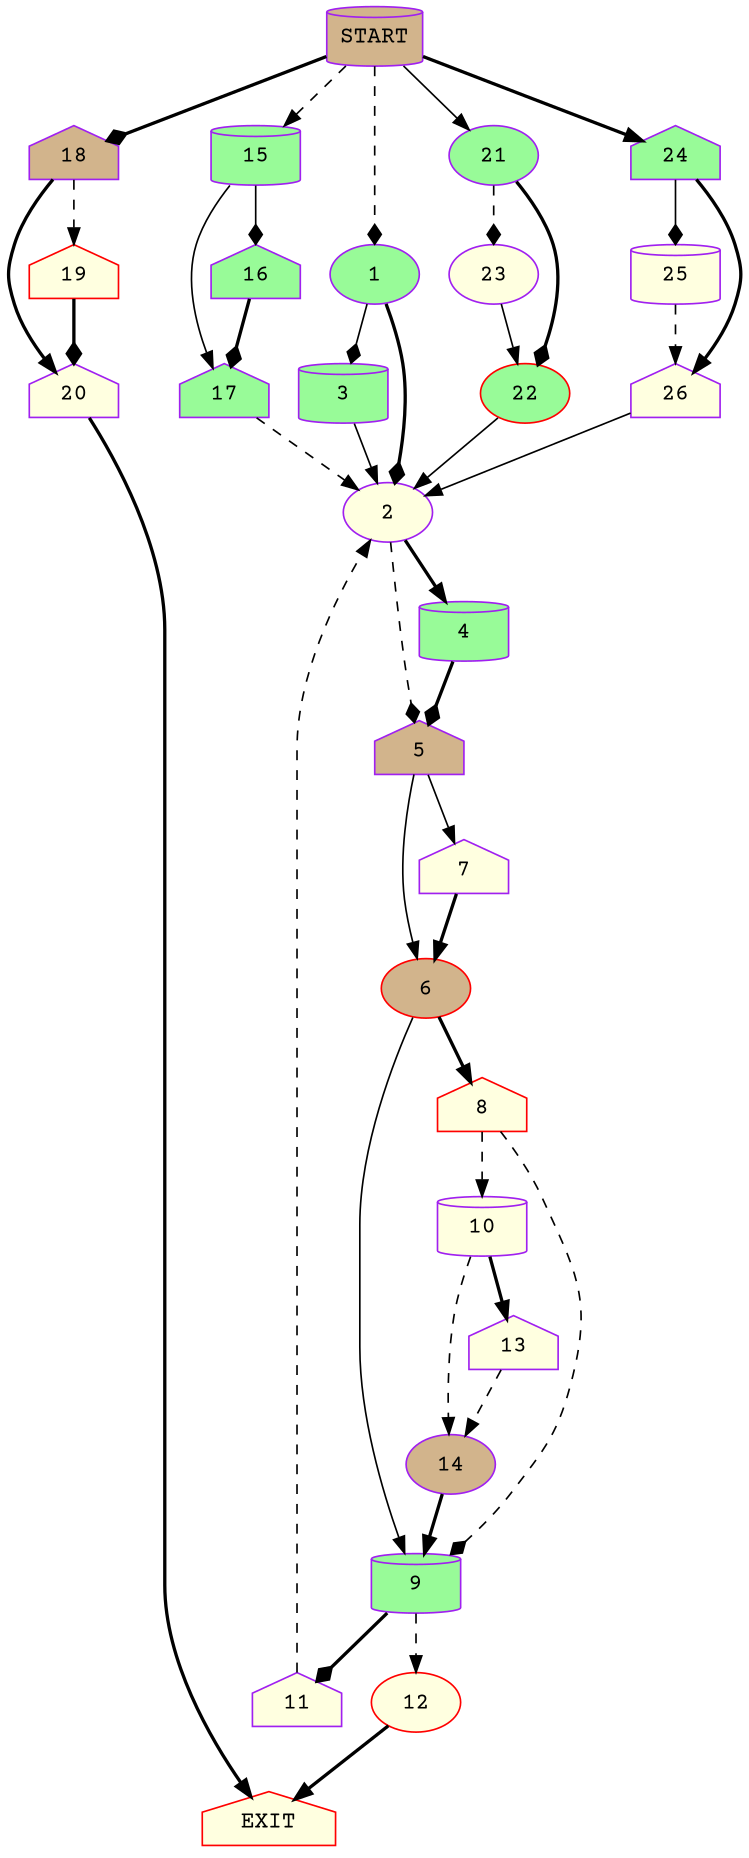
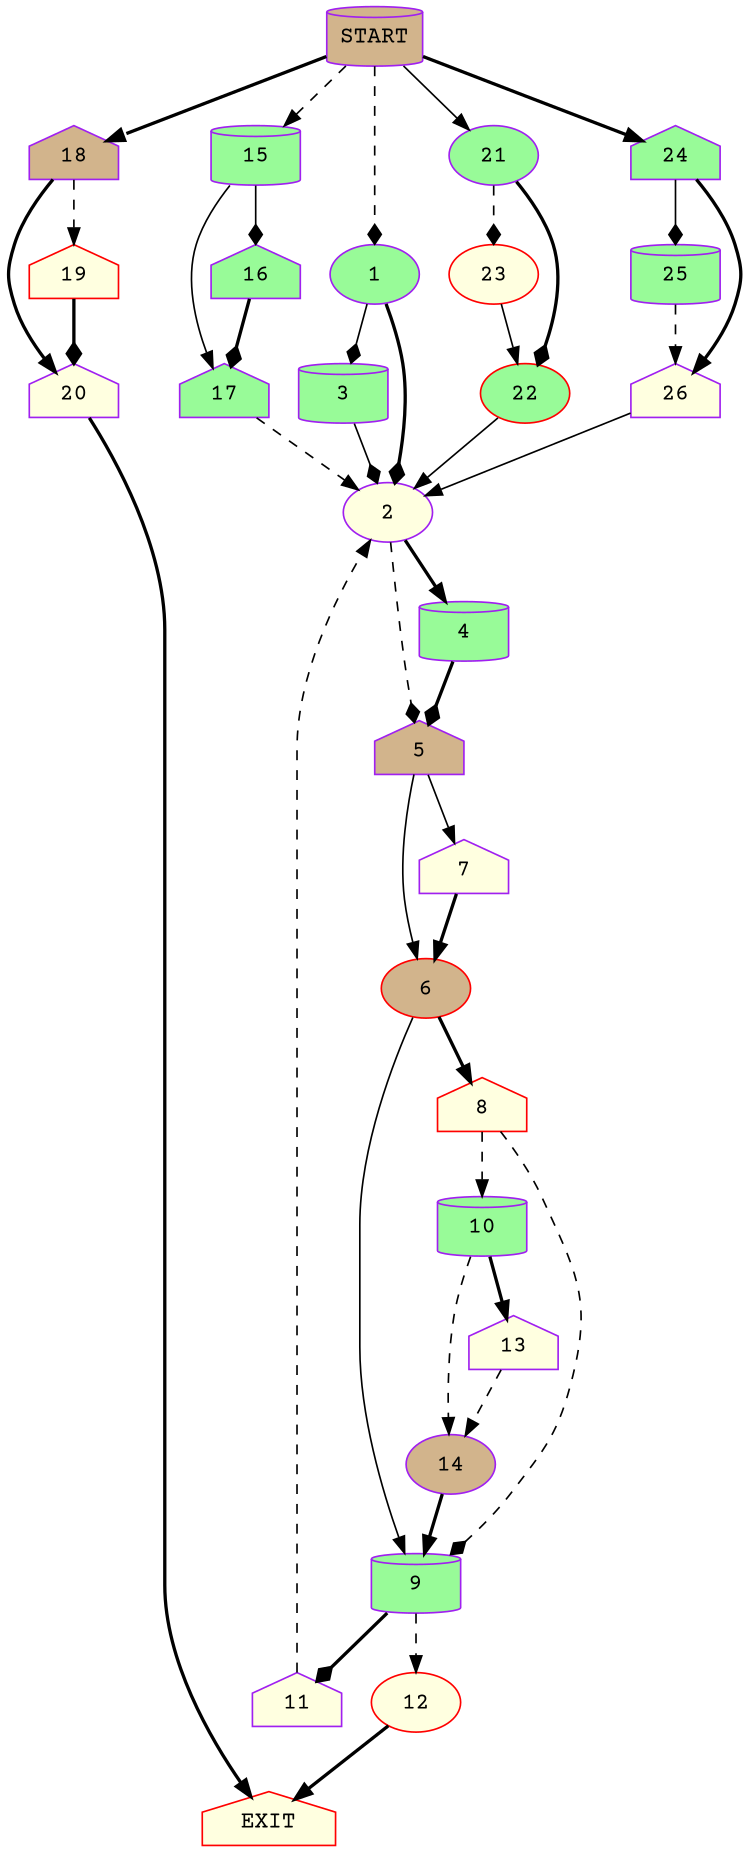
edge "START" -> "18": arrowhead diamond -> normal
node "23": color purple -> red
node "25": fillcolor lightyellow -> palegreen
edge "3" -> "2": arrowhead normal -> diamond
node "10": fillcolor lightyellow -> palegreen
